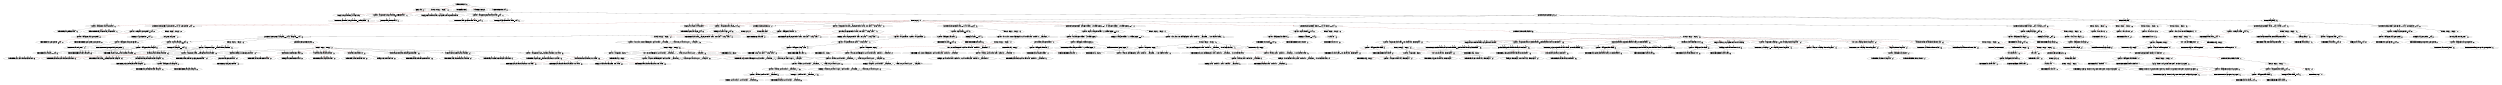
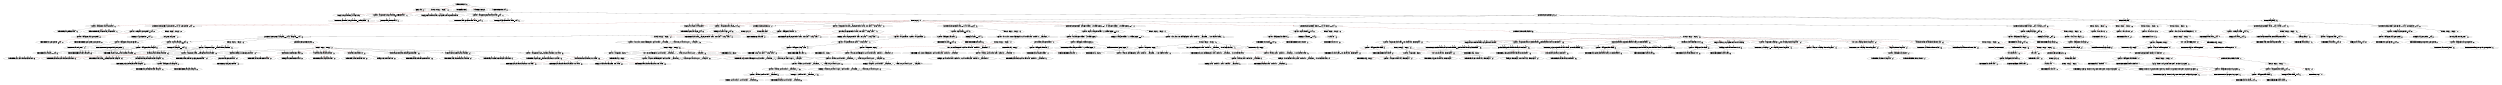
node "(LITERAL,null,loader != null)": added
